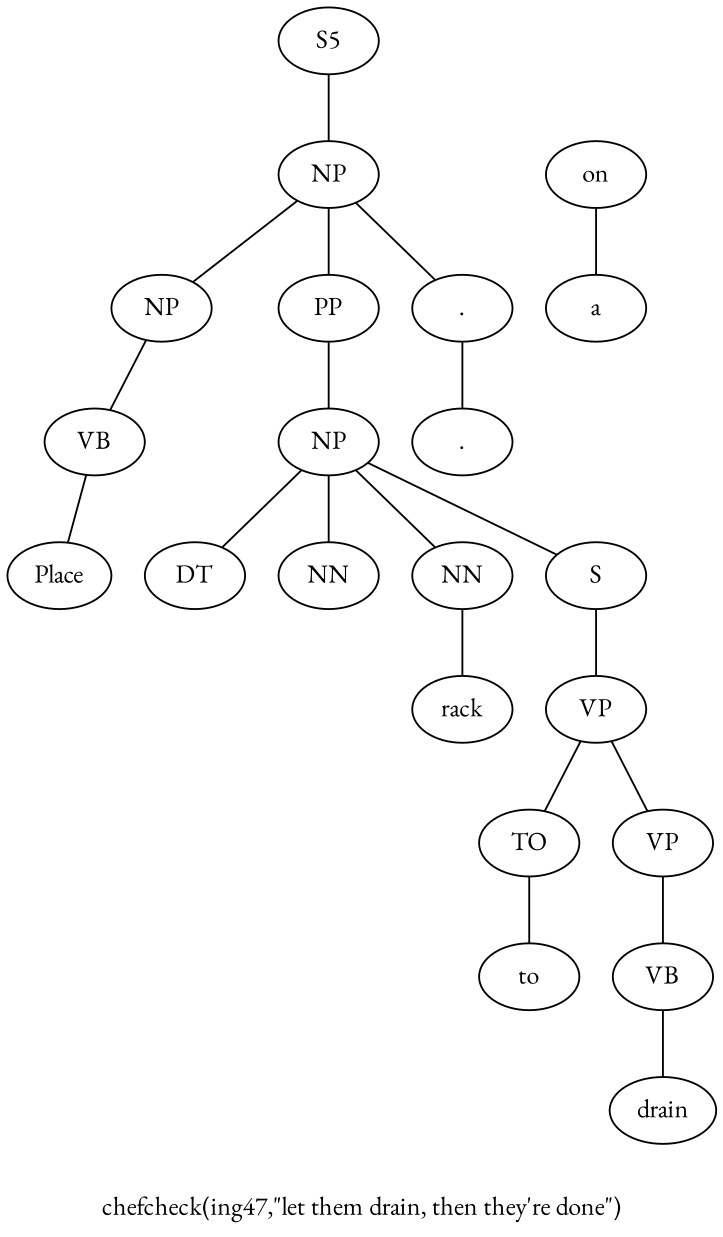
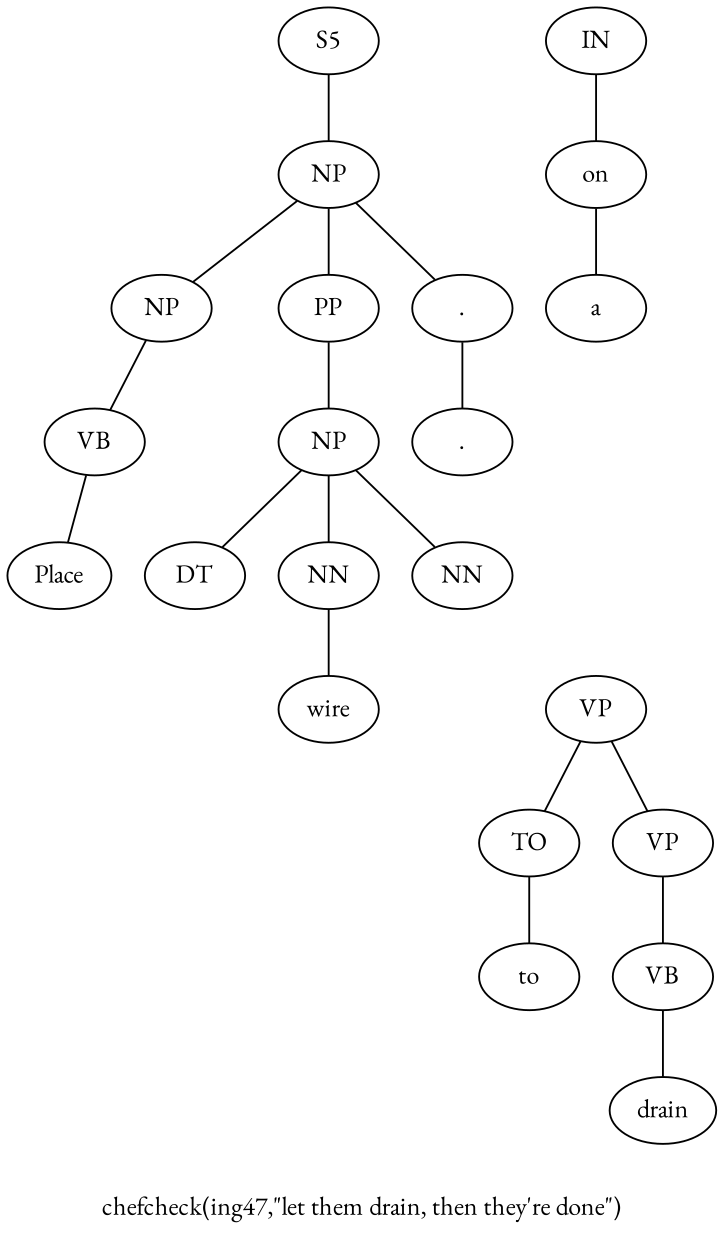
node "IN": added
node "S": removed
node "wire": added
node "rack": removed
